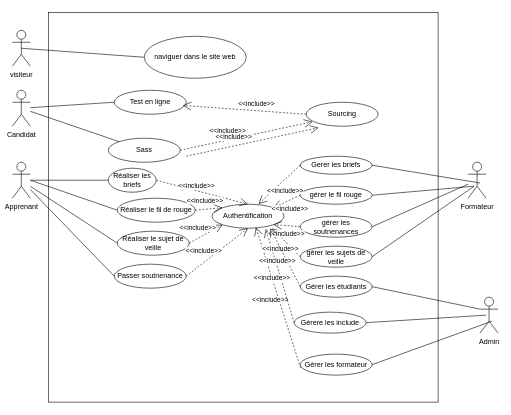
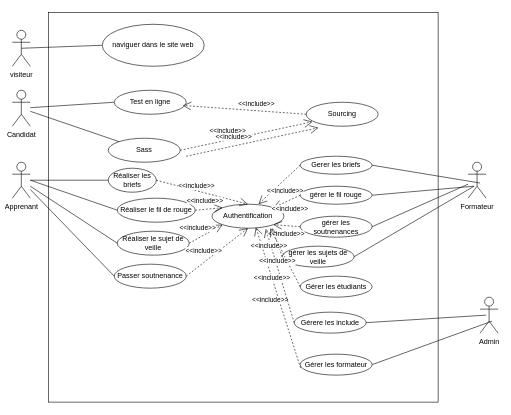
node "naviguer dans le site web": moved (195, 57) -> (153, 45)
node "gérer les sujets de veille": moved (336, 257) -> (318, 257)
edge "Gérer les étudiants" -- "Admin": removed
